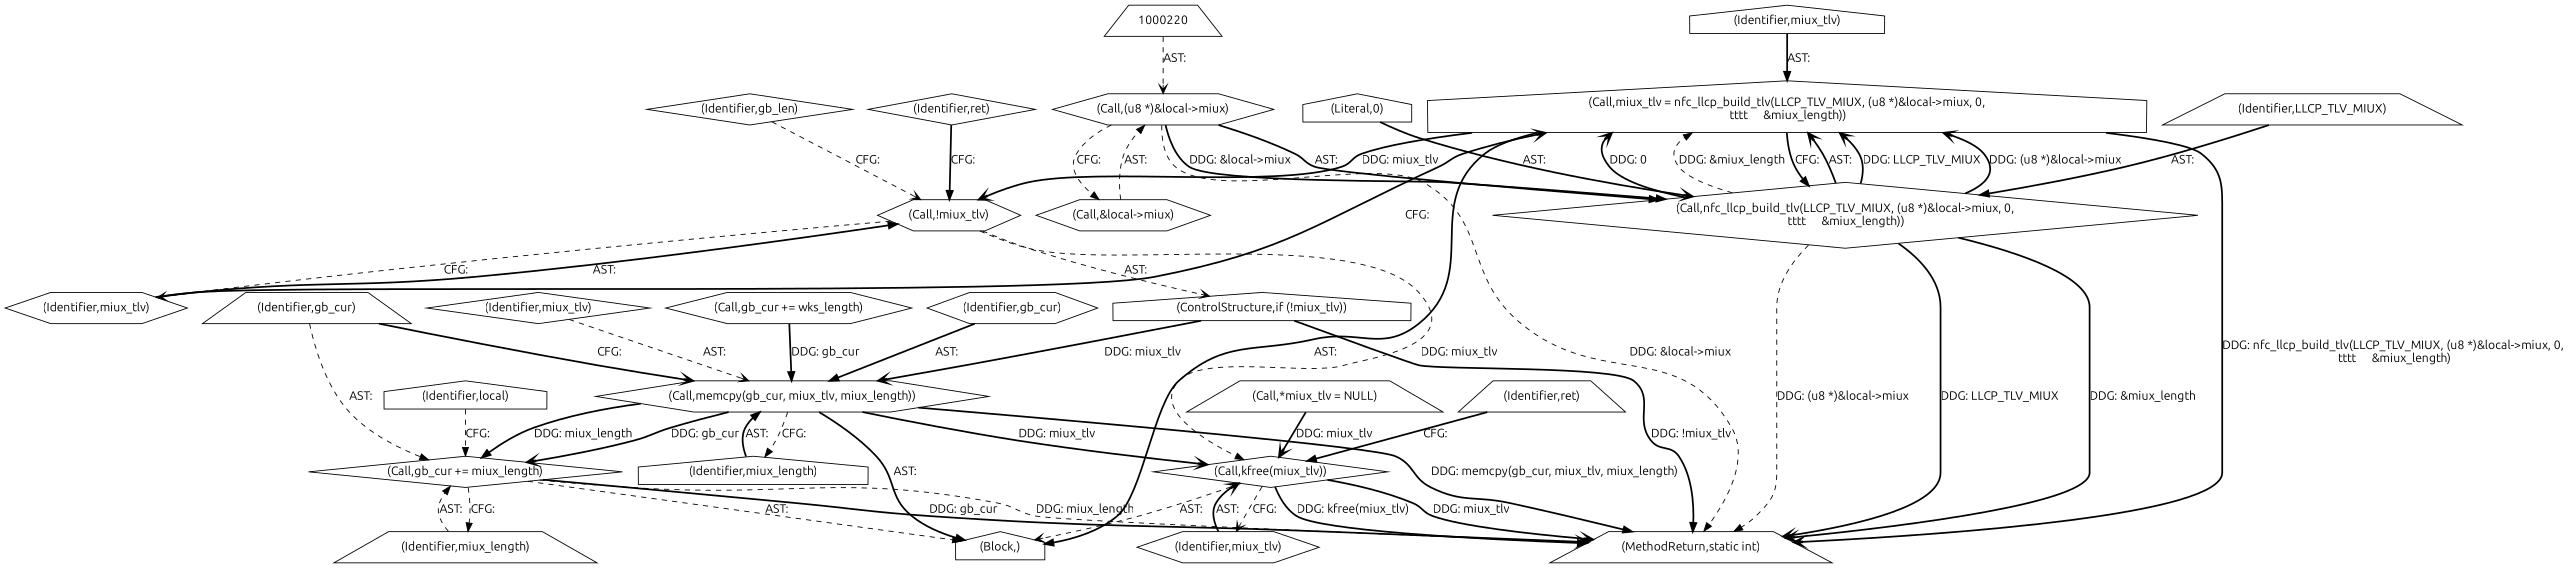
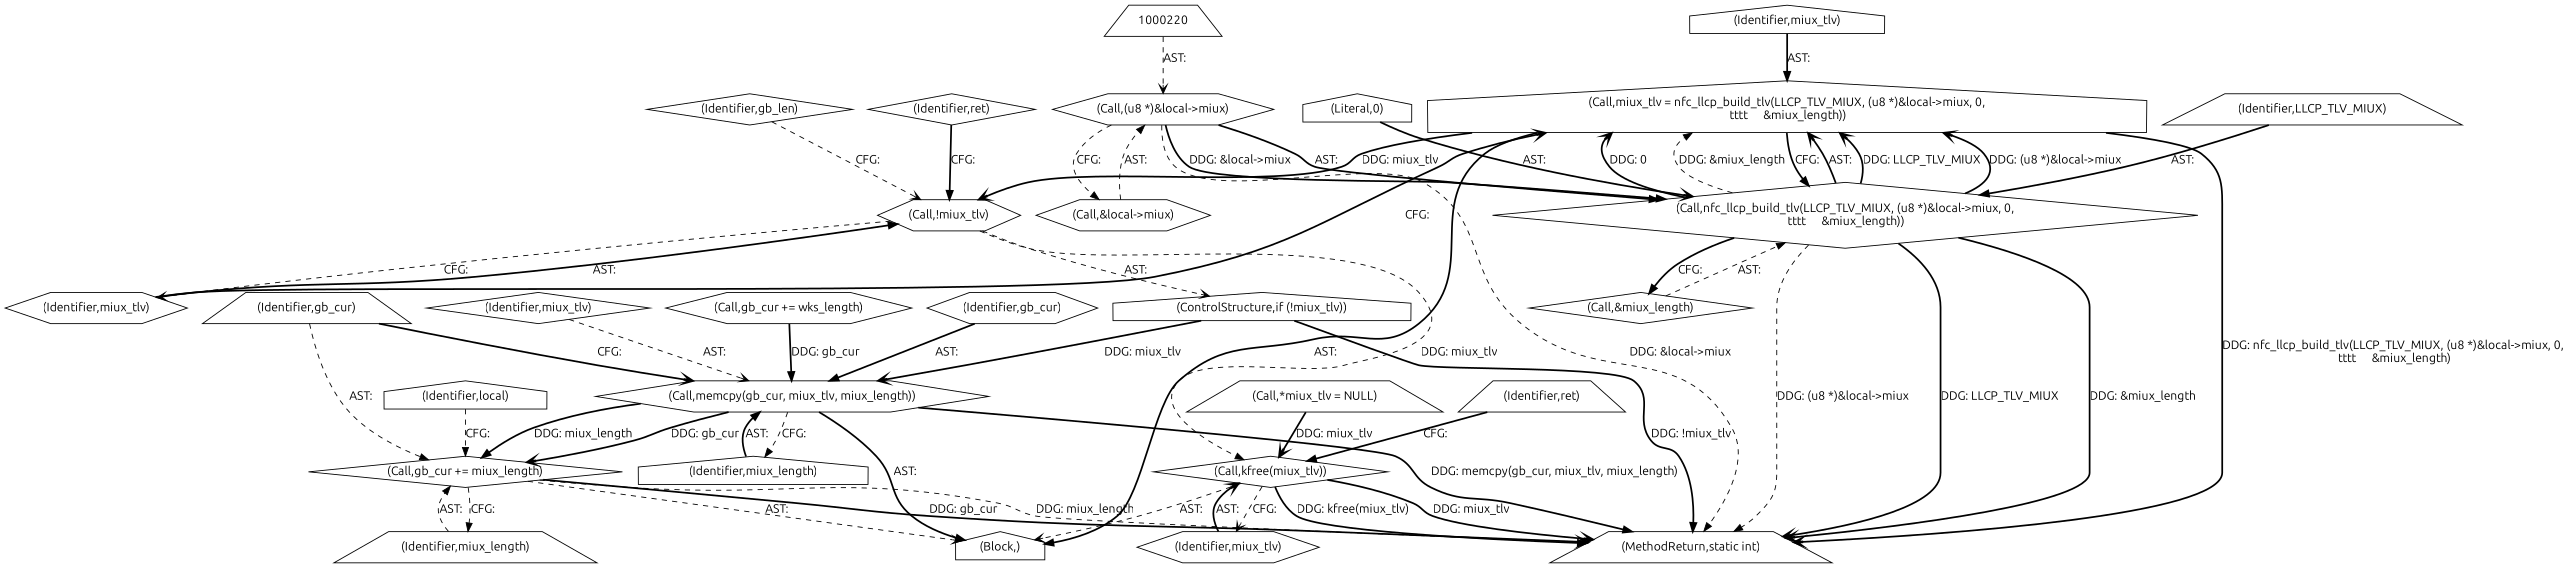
node "(Call,&miux_length)": added
edge "(Call,memcpy(gb_cur, miux_tlv, miux_length))" -> "(Call,kfree(miux_tlv))": removed, label "DDG: miux_tlv"
edge "(Call,gb_cur += miux_length)" -> "(Block,)": arrowhead normal -> vee
